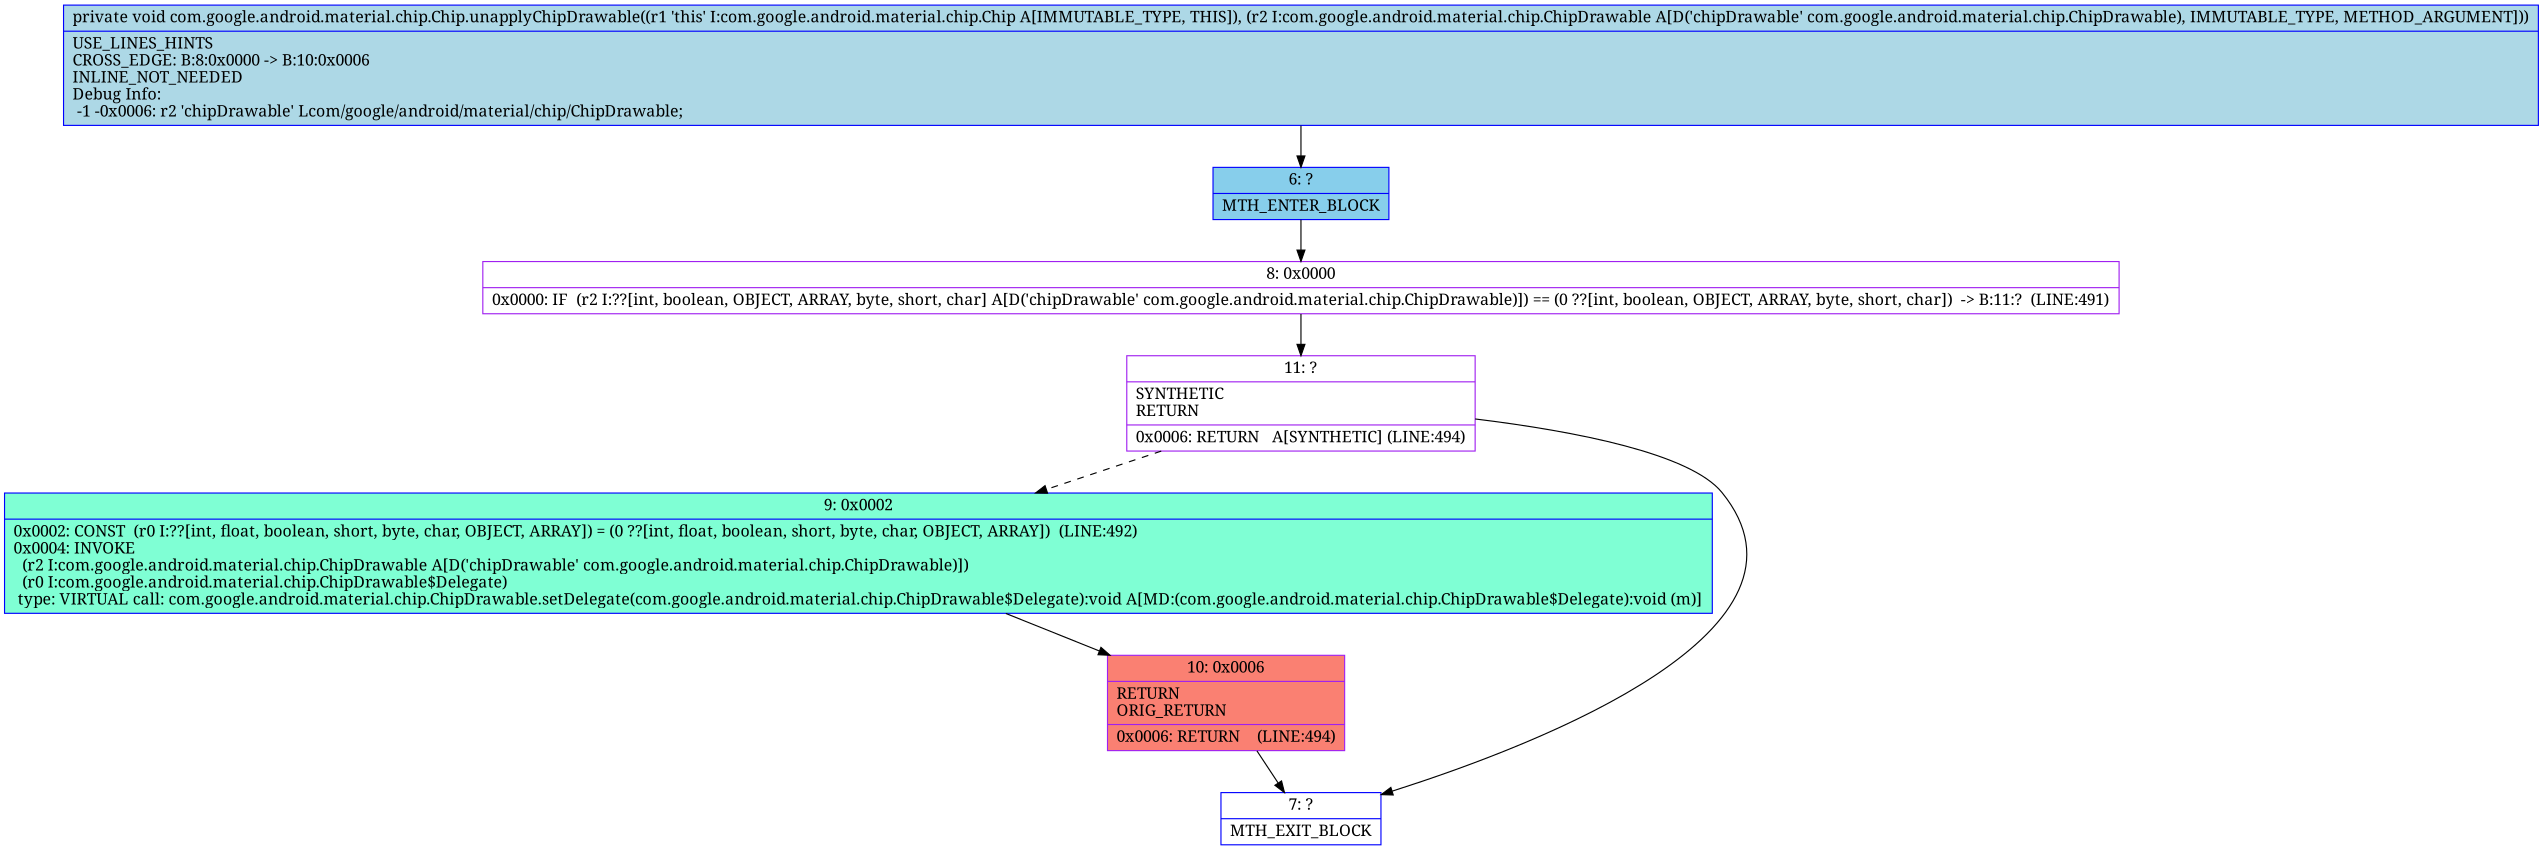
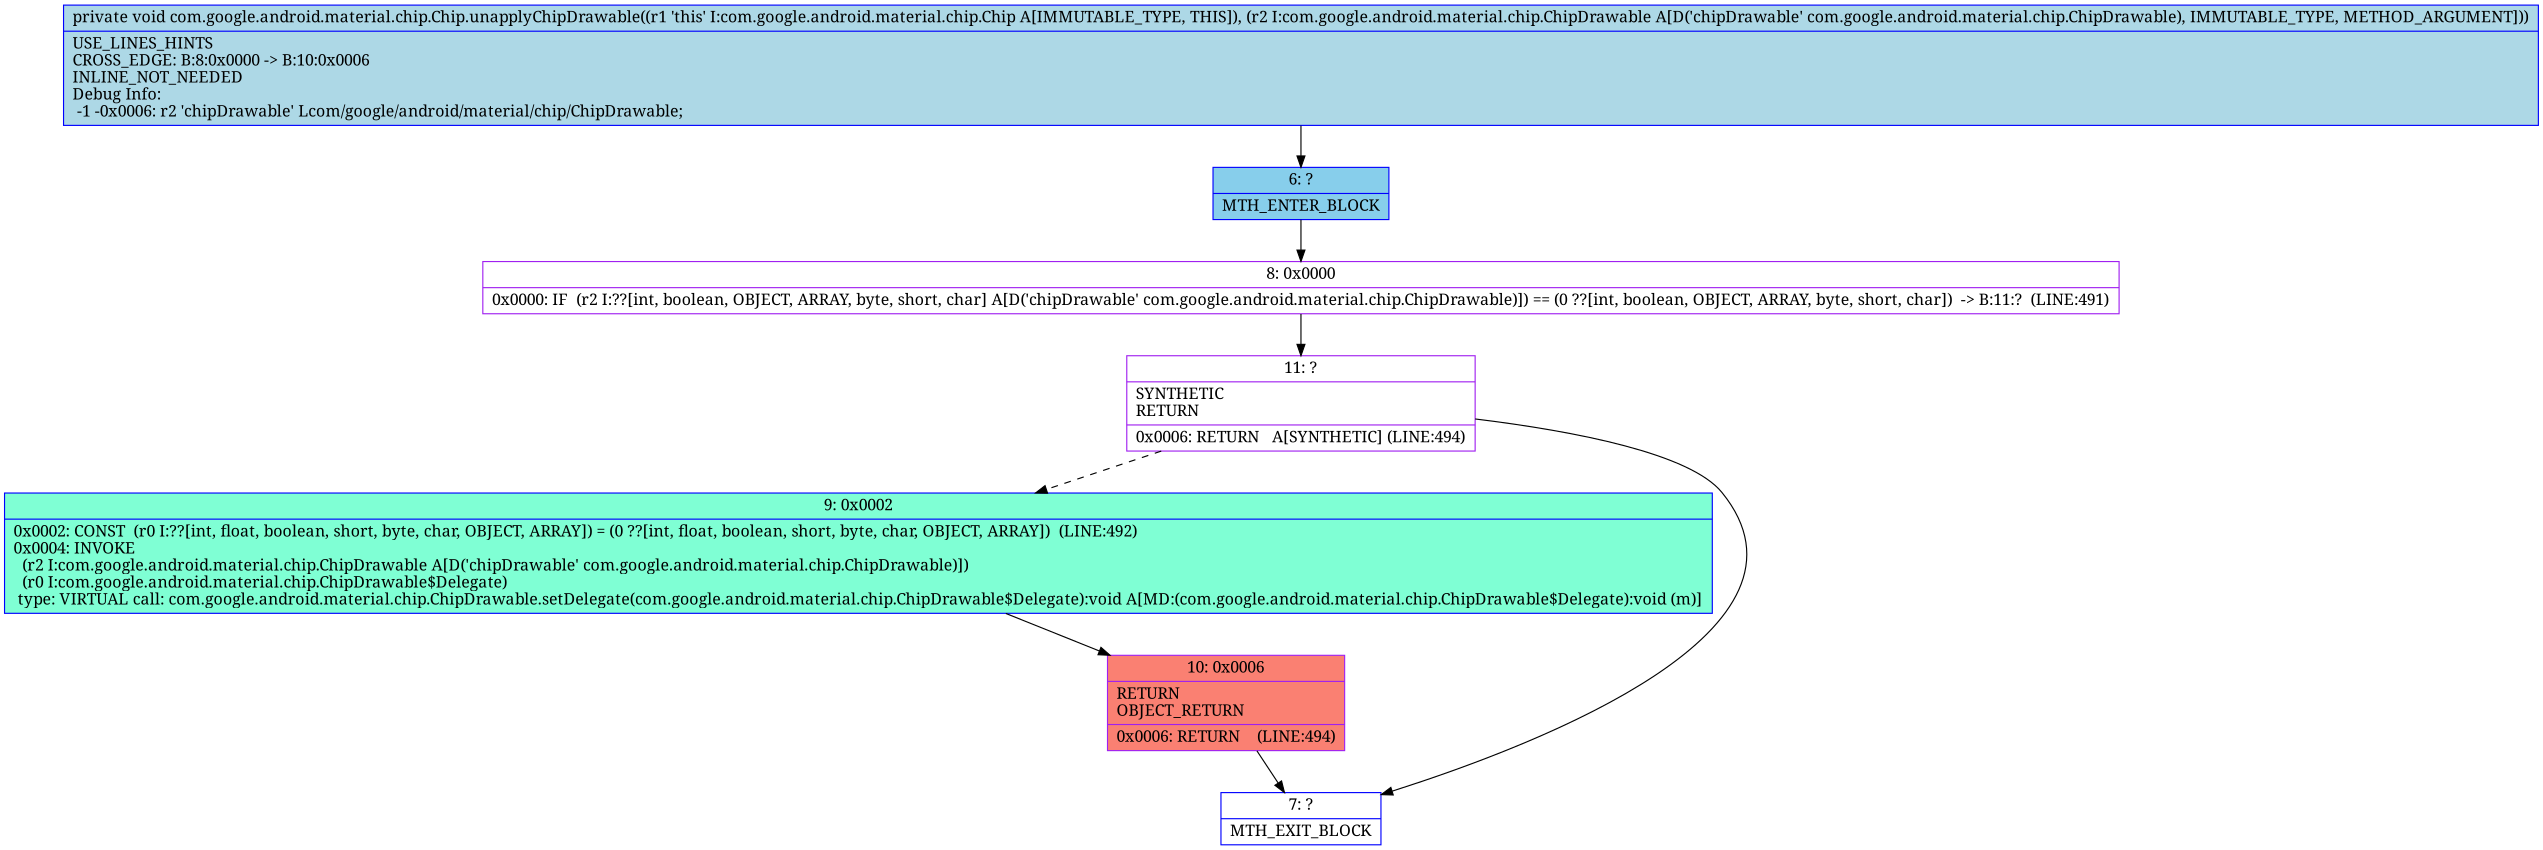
node "10: 0x0006": text "ORIG_RETURN" -> "OBJECT_RETURN"
